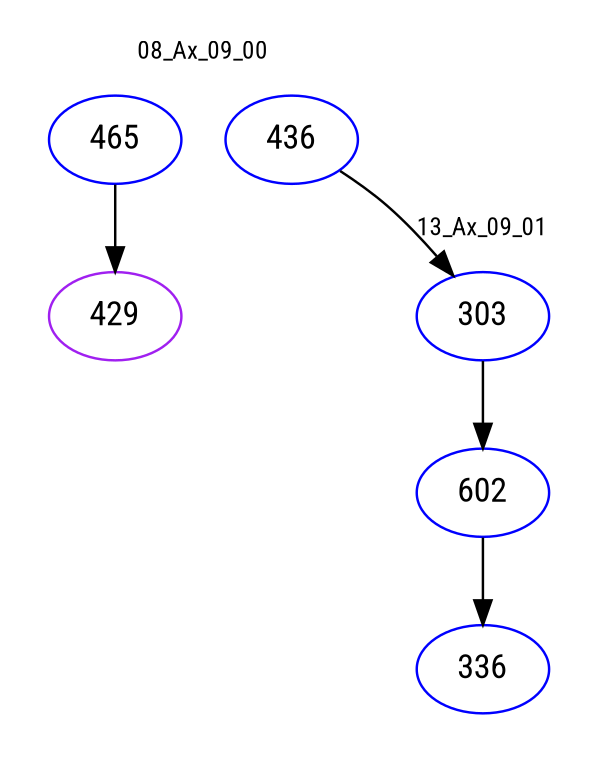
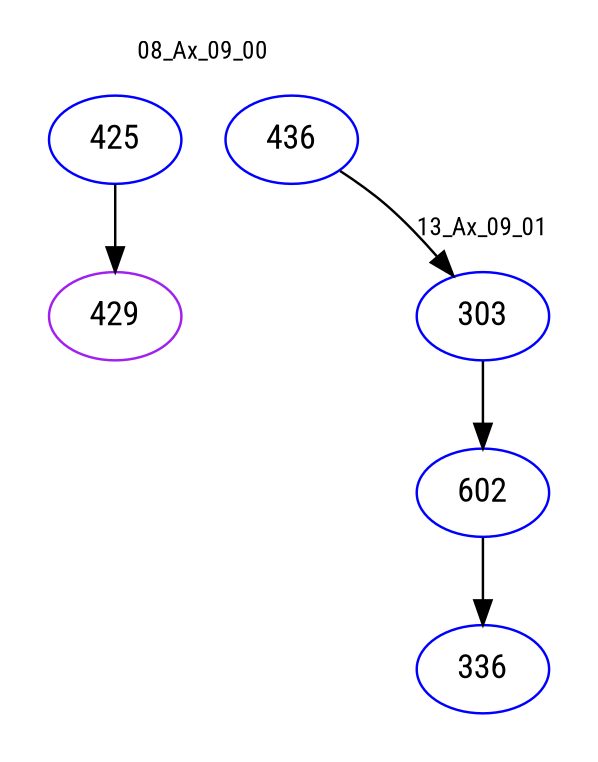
node "465": label "465" -> "425"
